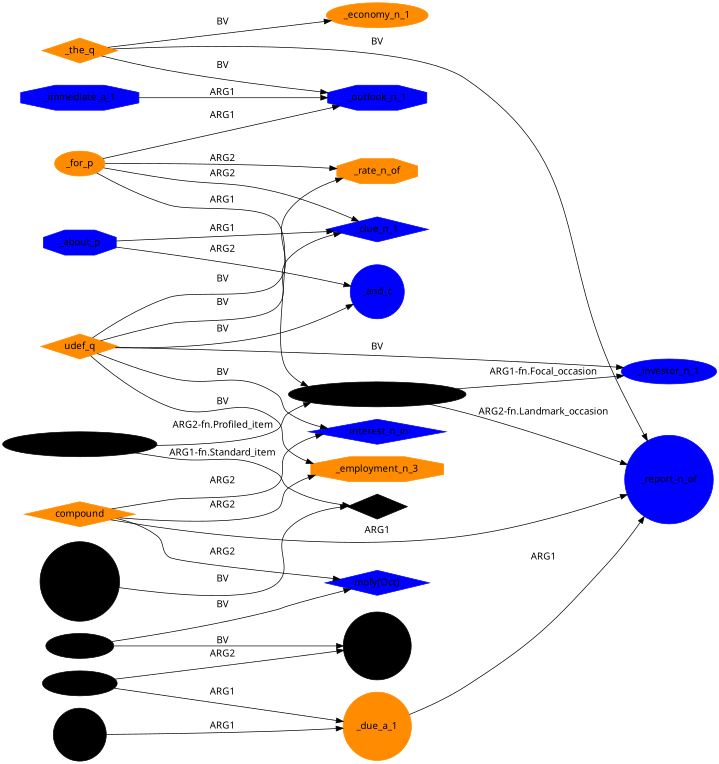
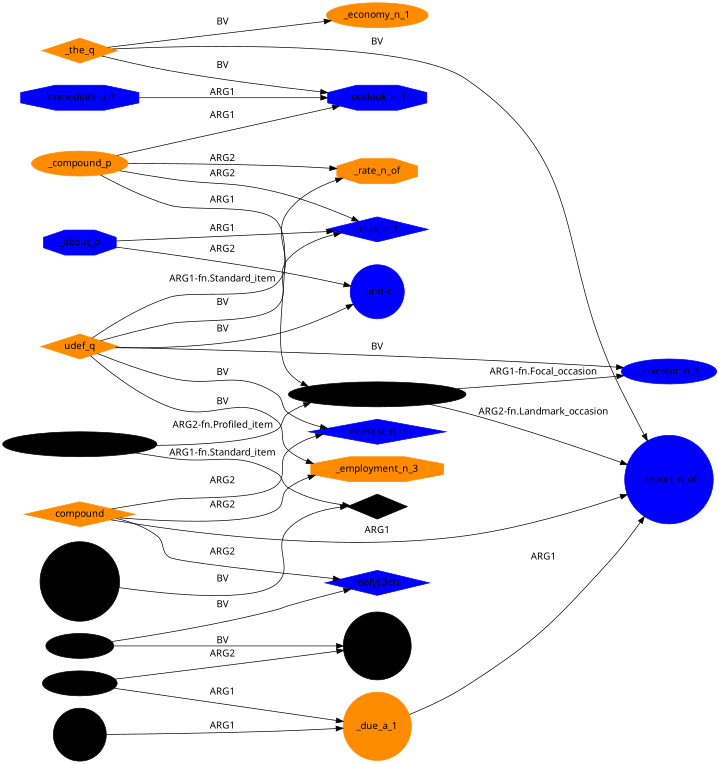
node "_for_p": label "_for_p" -> "_compound_p"
edge "udef_q" -> "_rate_n_of": label "BV" -> "ARG1-fn.Standard_item"
